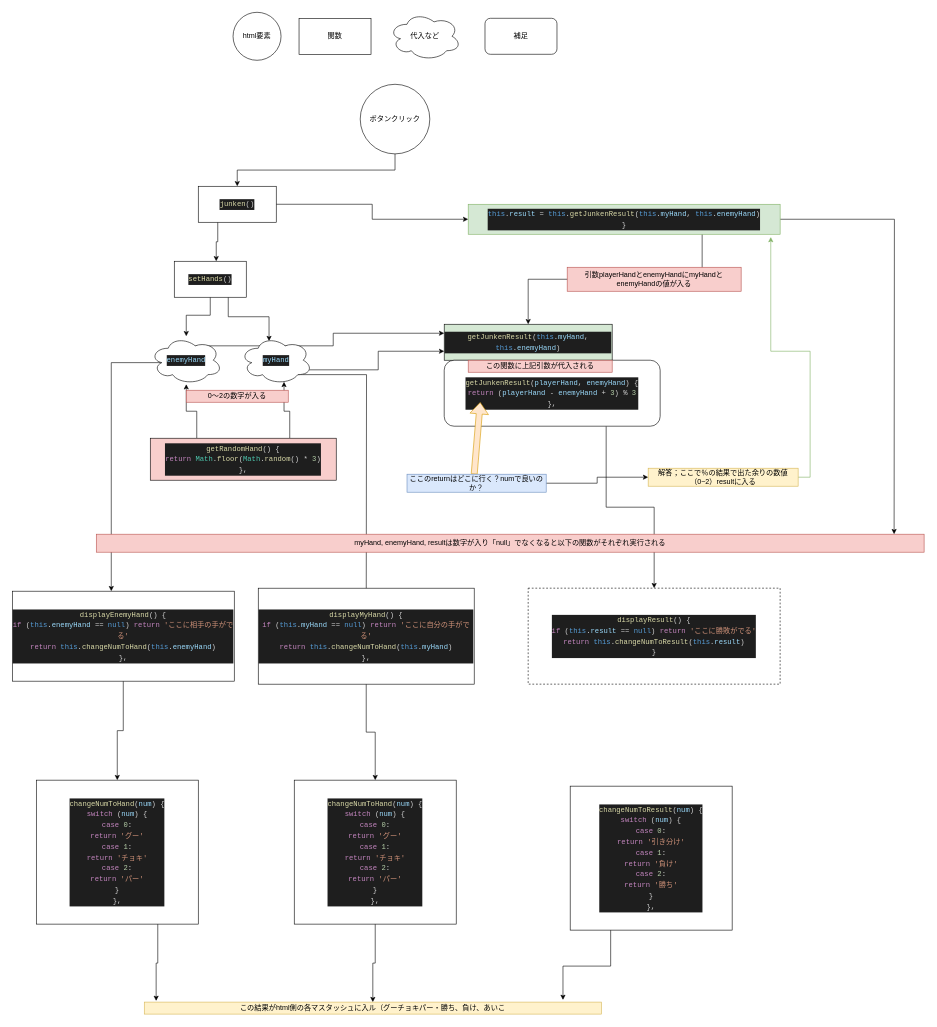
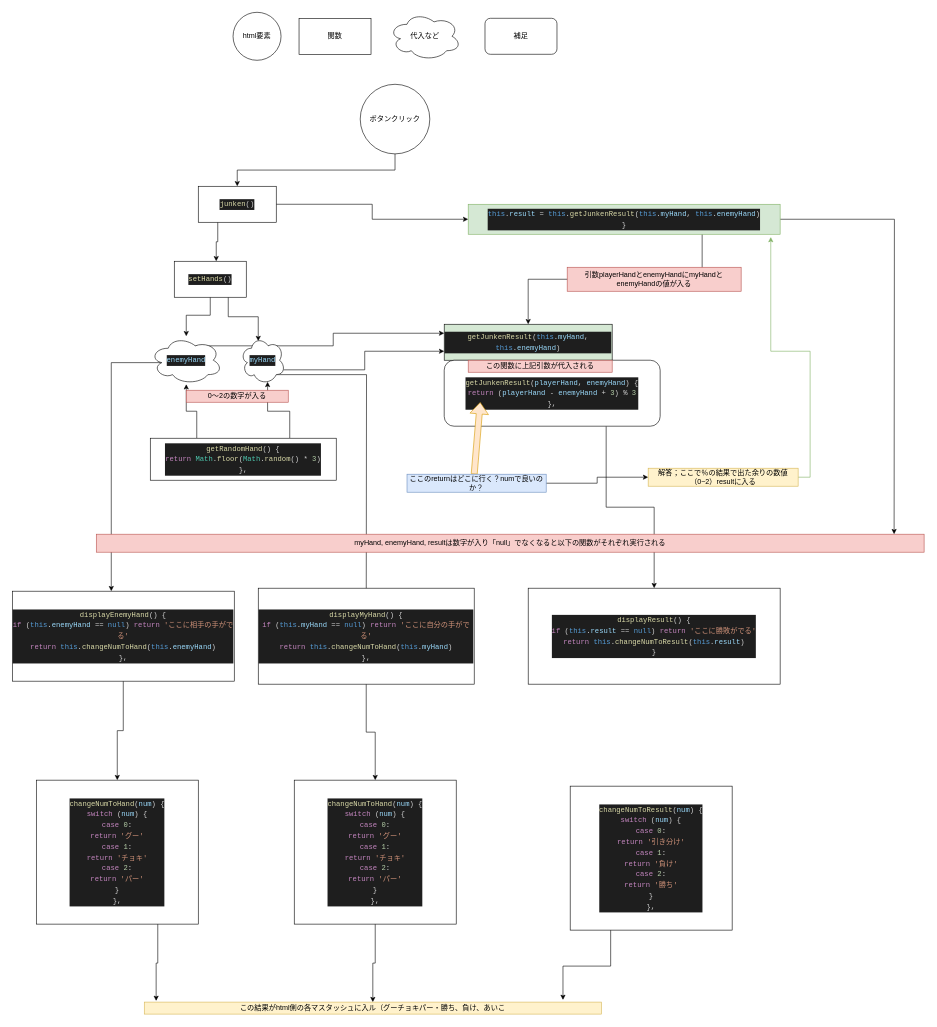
node "myHand": size 72x48 -> 45x48
node "getRandomHand() { return Math.floor(Math.random() * 3) },": fillcolor #f8cecc -> #ffffff
node "displayResult() { if (this.result == null) return 'ここに勝敗がでる' return this.changeNumToResult(this.result) }": style dashed -> solid
